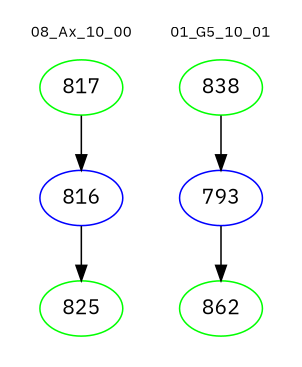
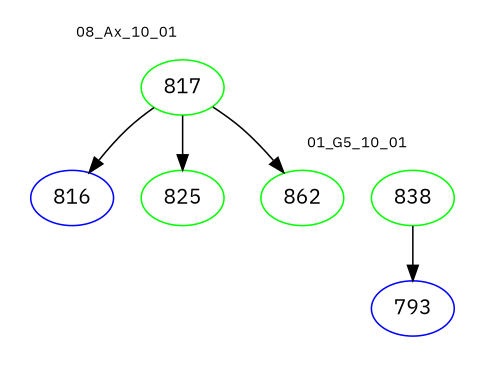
cluster "08_Ax_10_00": label "08_Ax_10_00" -> "08_Ax_10_01"
edge "816" -> "825": now "817" -> "825"
edge "793" -> "862": now "817" -> "862"
